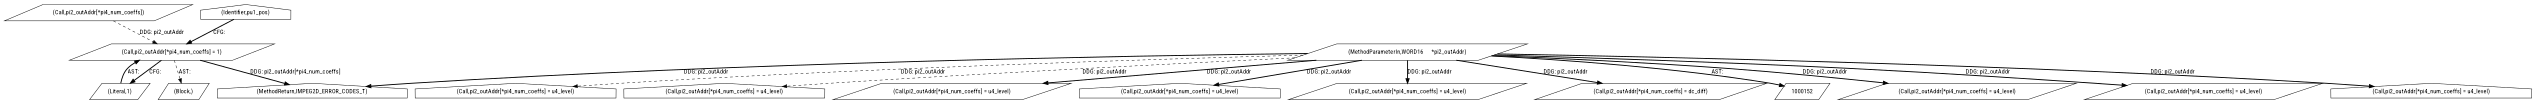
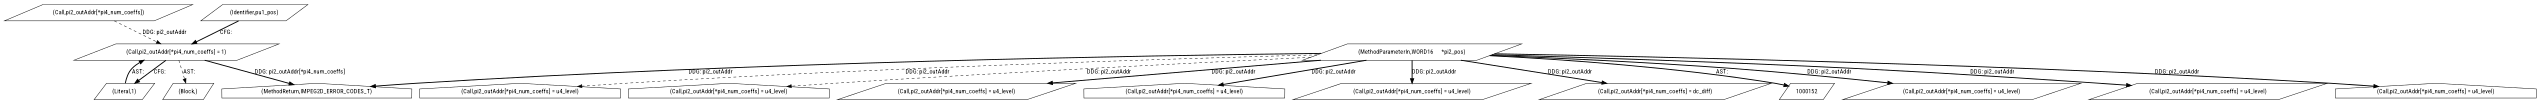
node "(Identifier,pu1_pos)": shape house -> parallelogram
node "(MethodParameterIn,WORD16      *pi2_outAddr)": label "(MethodParameterIn,WORD16      *pi2_outAddr)" -> "(MethodParameterIn,WORD16      *pi2_pos)"
